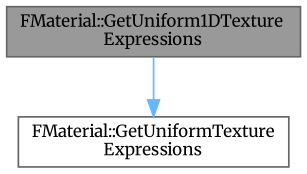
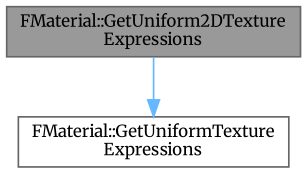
node "FMaterial::GetUniform1DTexture Expressions": label "FMaterial::GetUniform1DTexture Expressions" -> "FMaterial::GetUniform2DTexture Expressions"
